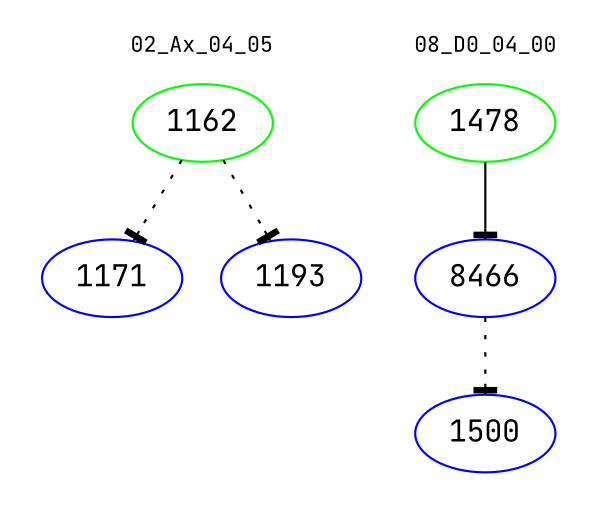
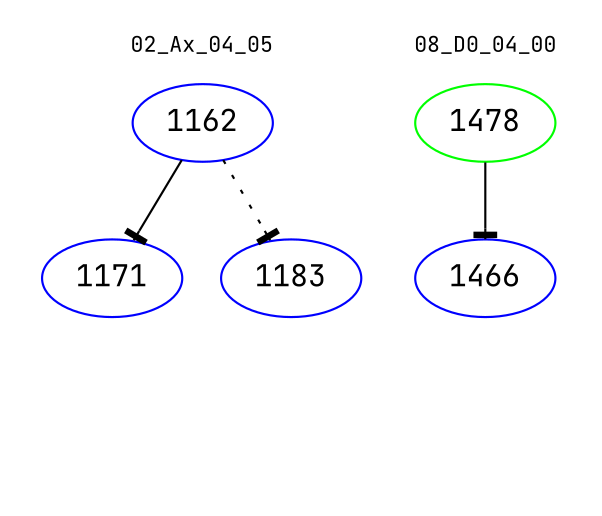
node "1162": color green -> blue
edge "1162" -> "1171": style dotted -> solid
node "1193": label "1193" -> "1183"
node "8466": label "8466" -> "1466"
node "1500": removed
